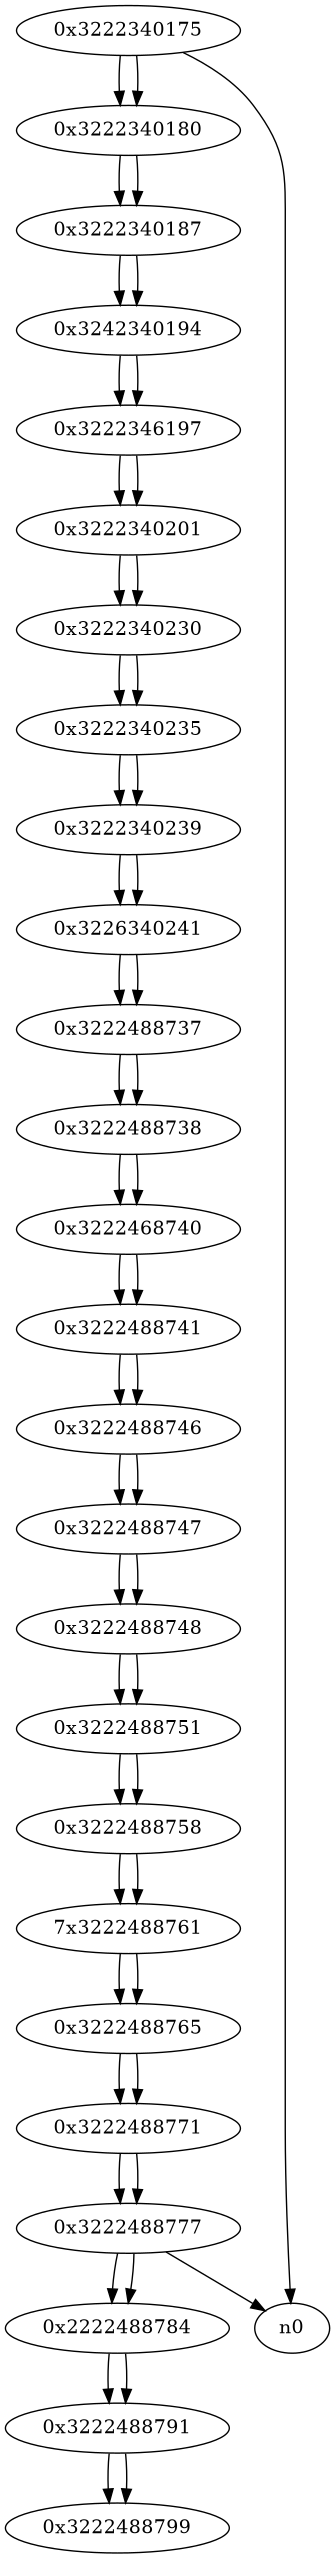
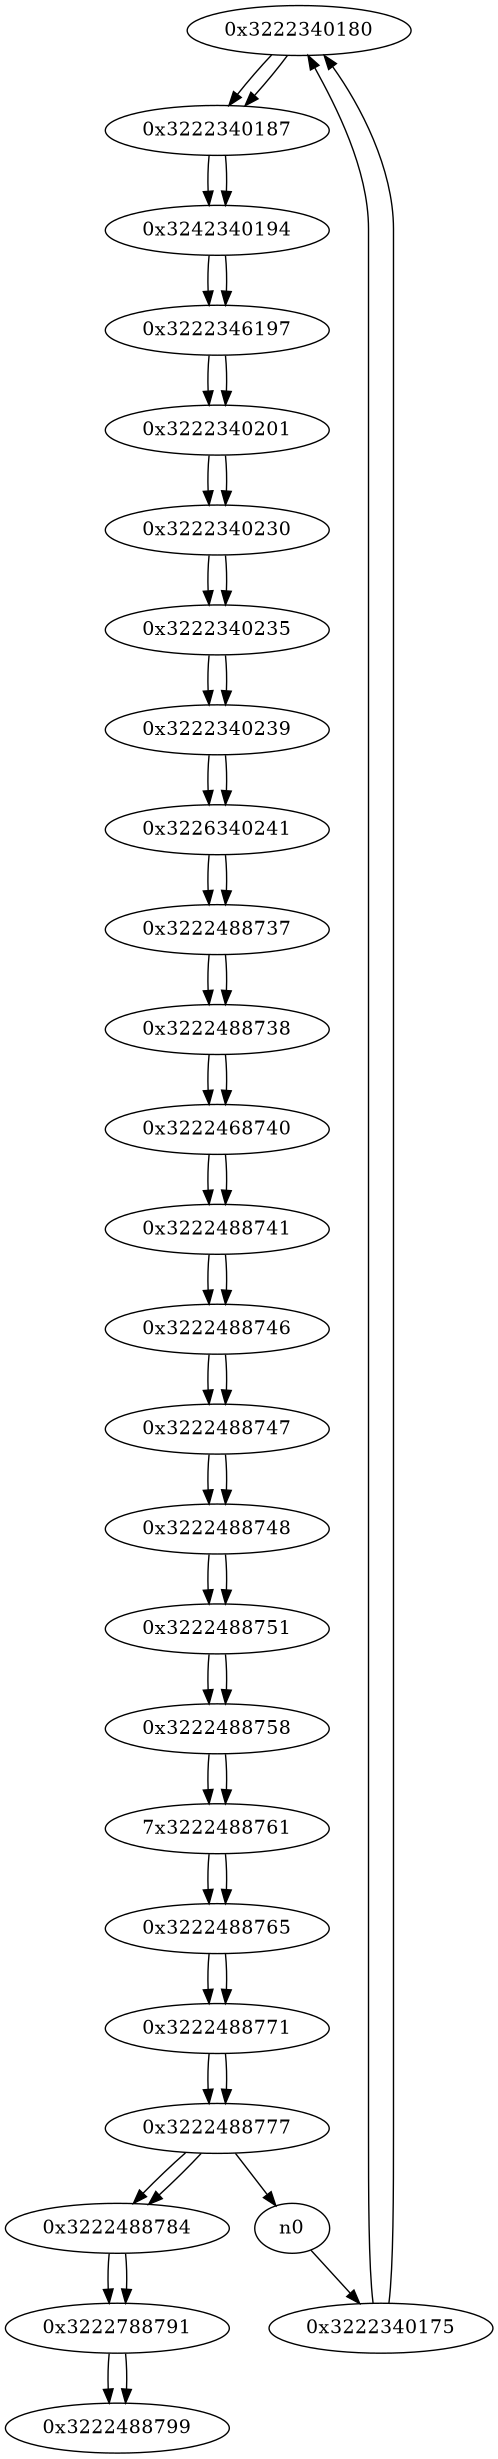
edge "0x3222340175" -> "n0": reversed
node "0x2222488784": label "0x2222488784" -> "0x3222488784"
node "0x3222488791": label "0x3222488791" -> "0x3222788791"
